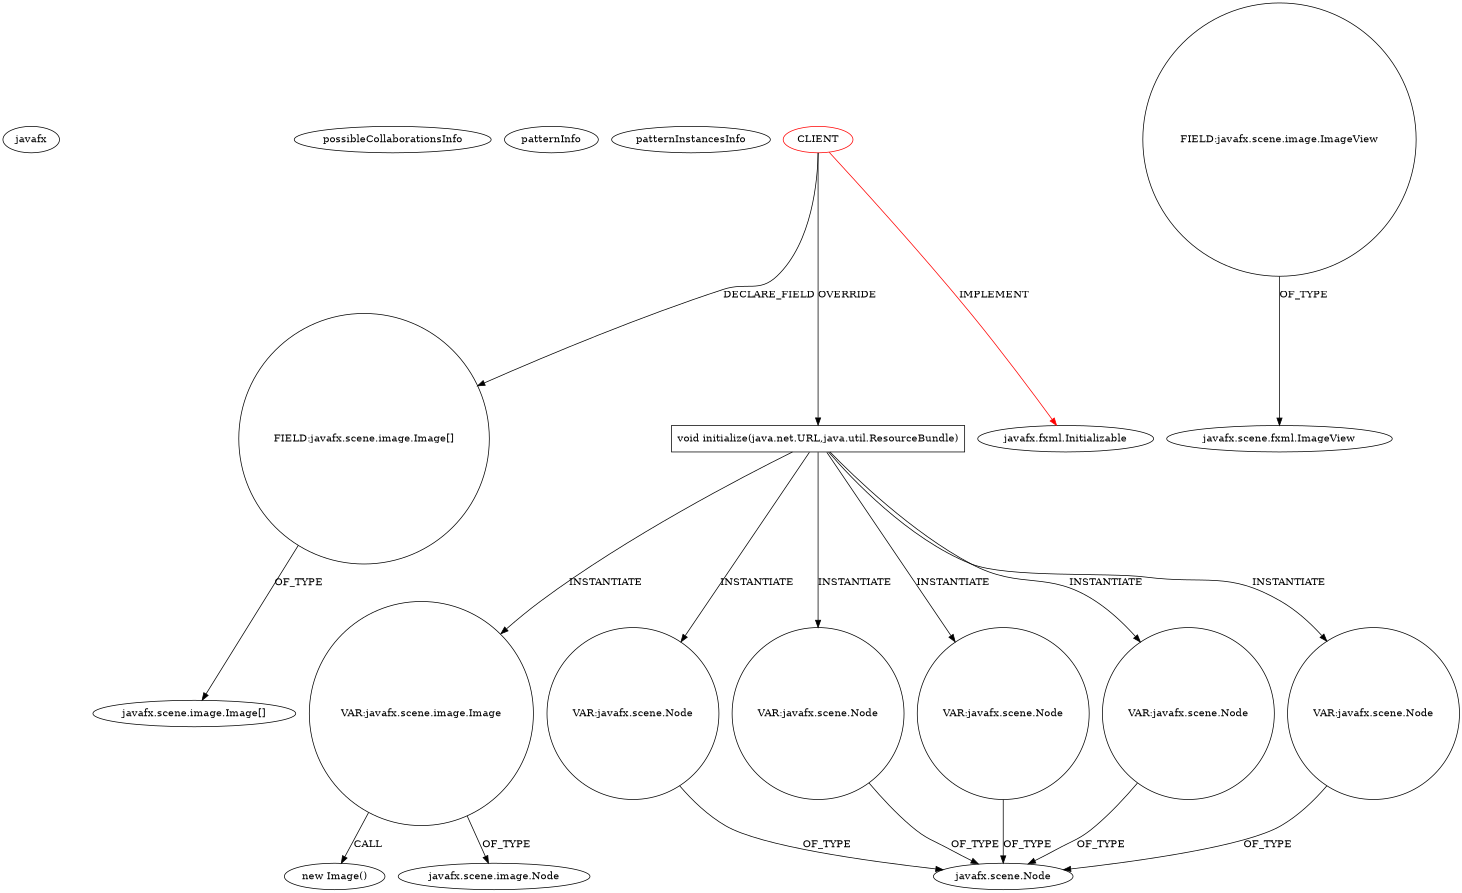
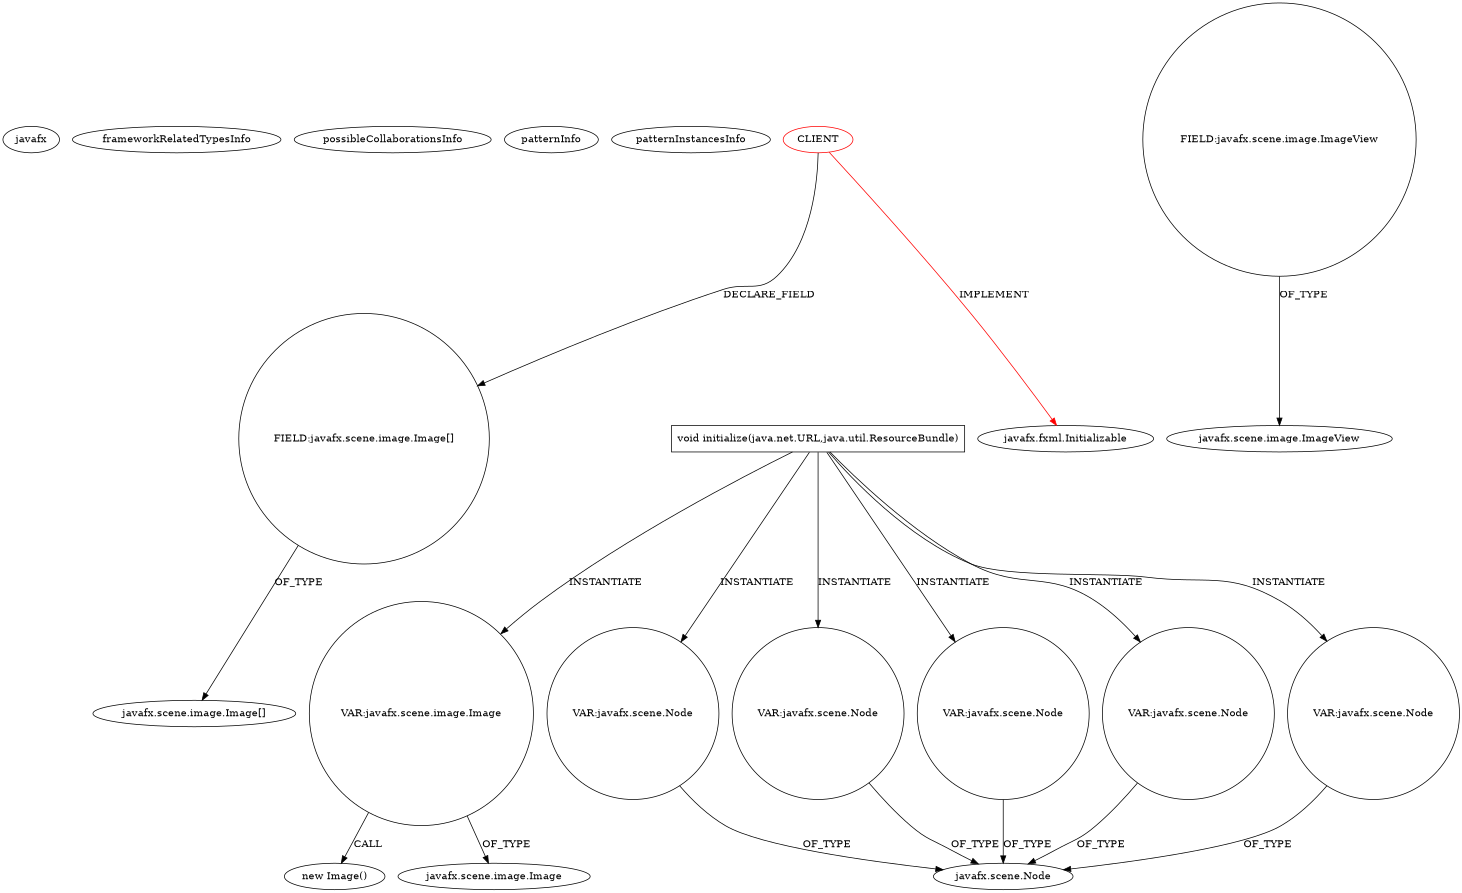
node "frameworkRelatedTypesInfo": added
edge "CLIENT" -> "void initialize(java.net.URL,java.util.ResourceBundle)": removed, label "OVERRIDE"
node "javafx.scene.fxml.ImageView": label "javafx.scene.fxml.ImageView" -> "javafx.scene.image.ImageView"
node "javafx.scene.image.Node": label "javafx.scene.image.Node" -> "javafx.scene.image.Image"
